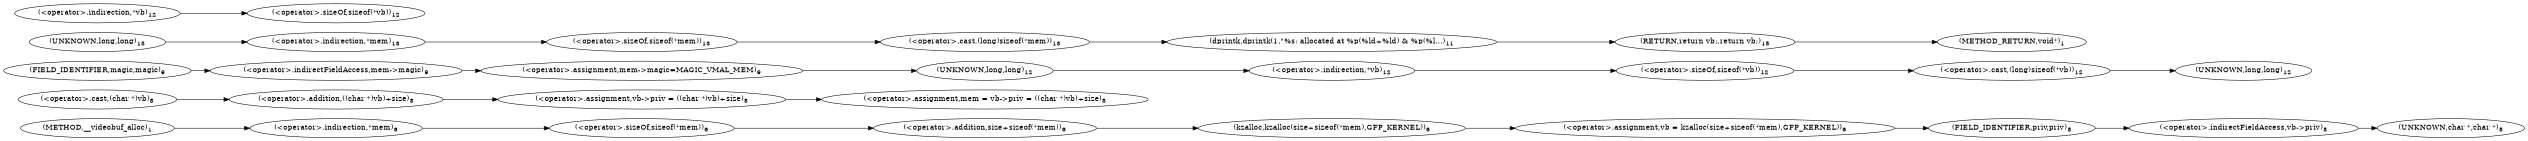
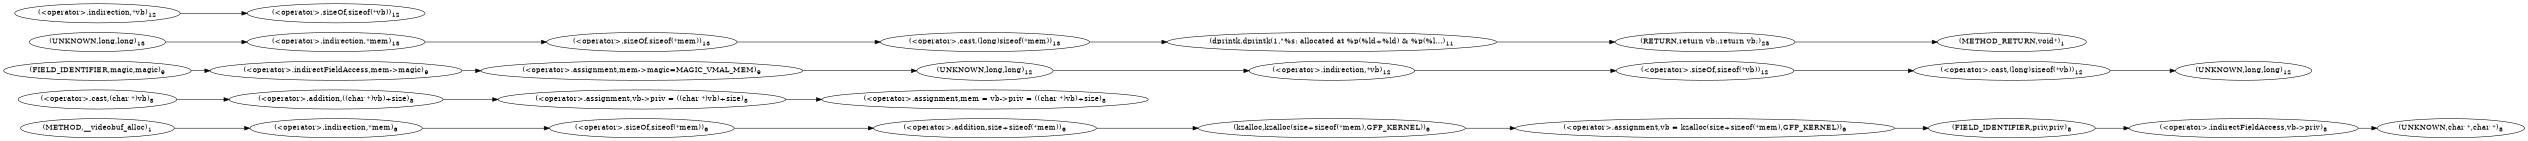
node "(RETURN,return vb;,return vb;)": text "15" -> "25"
